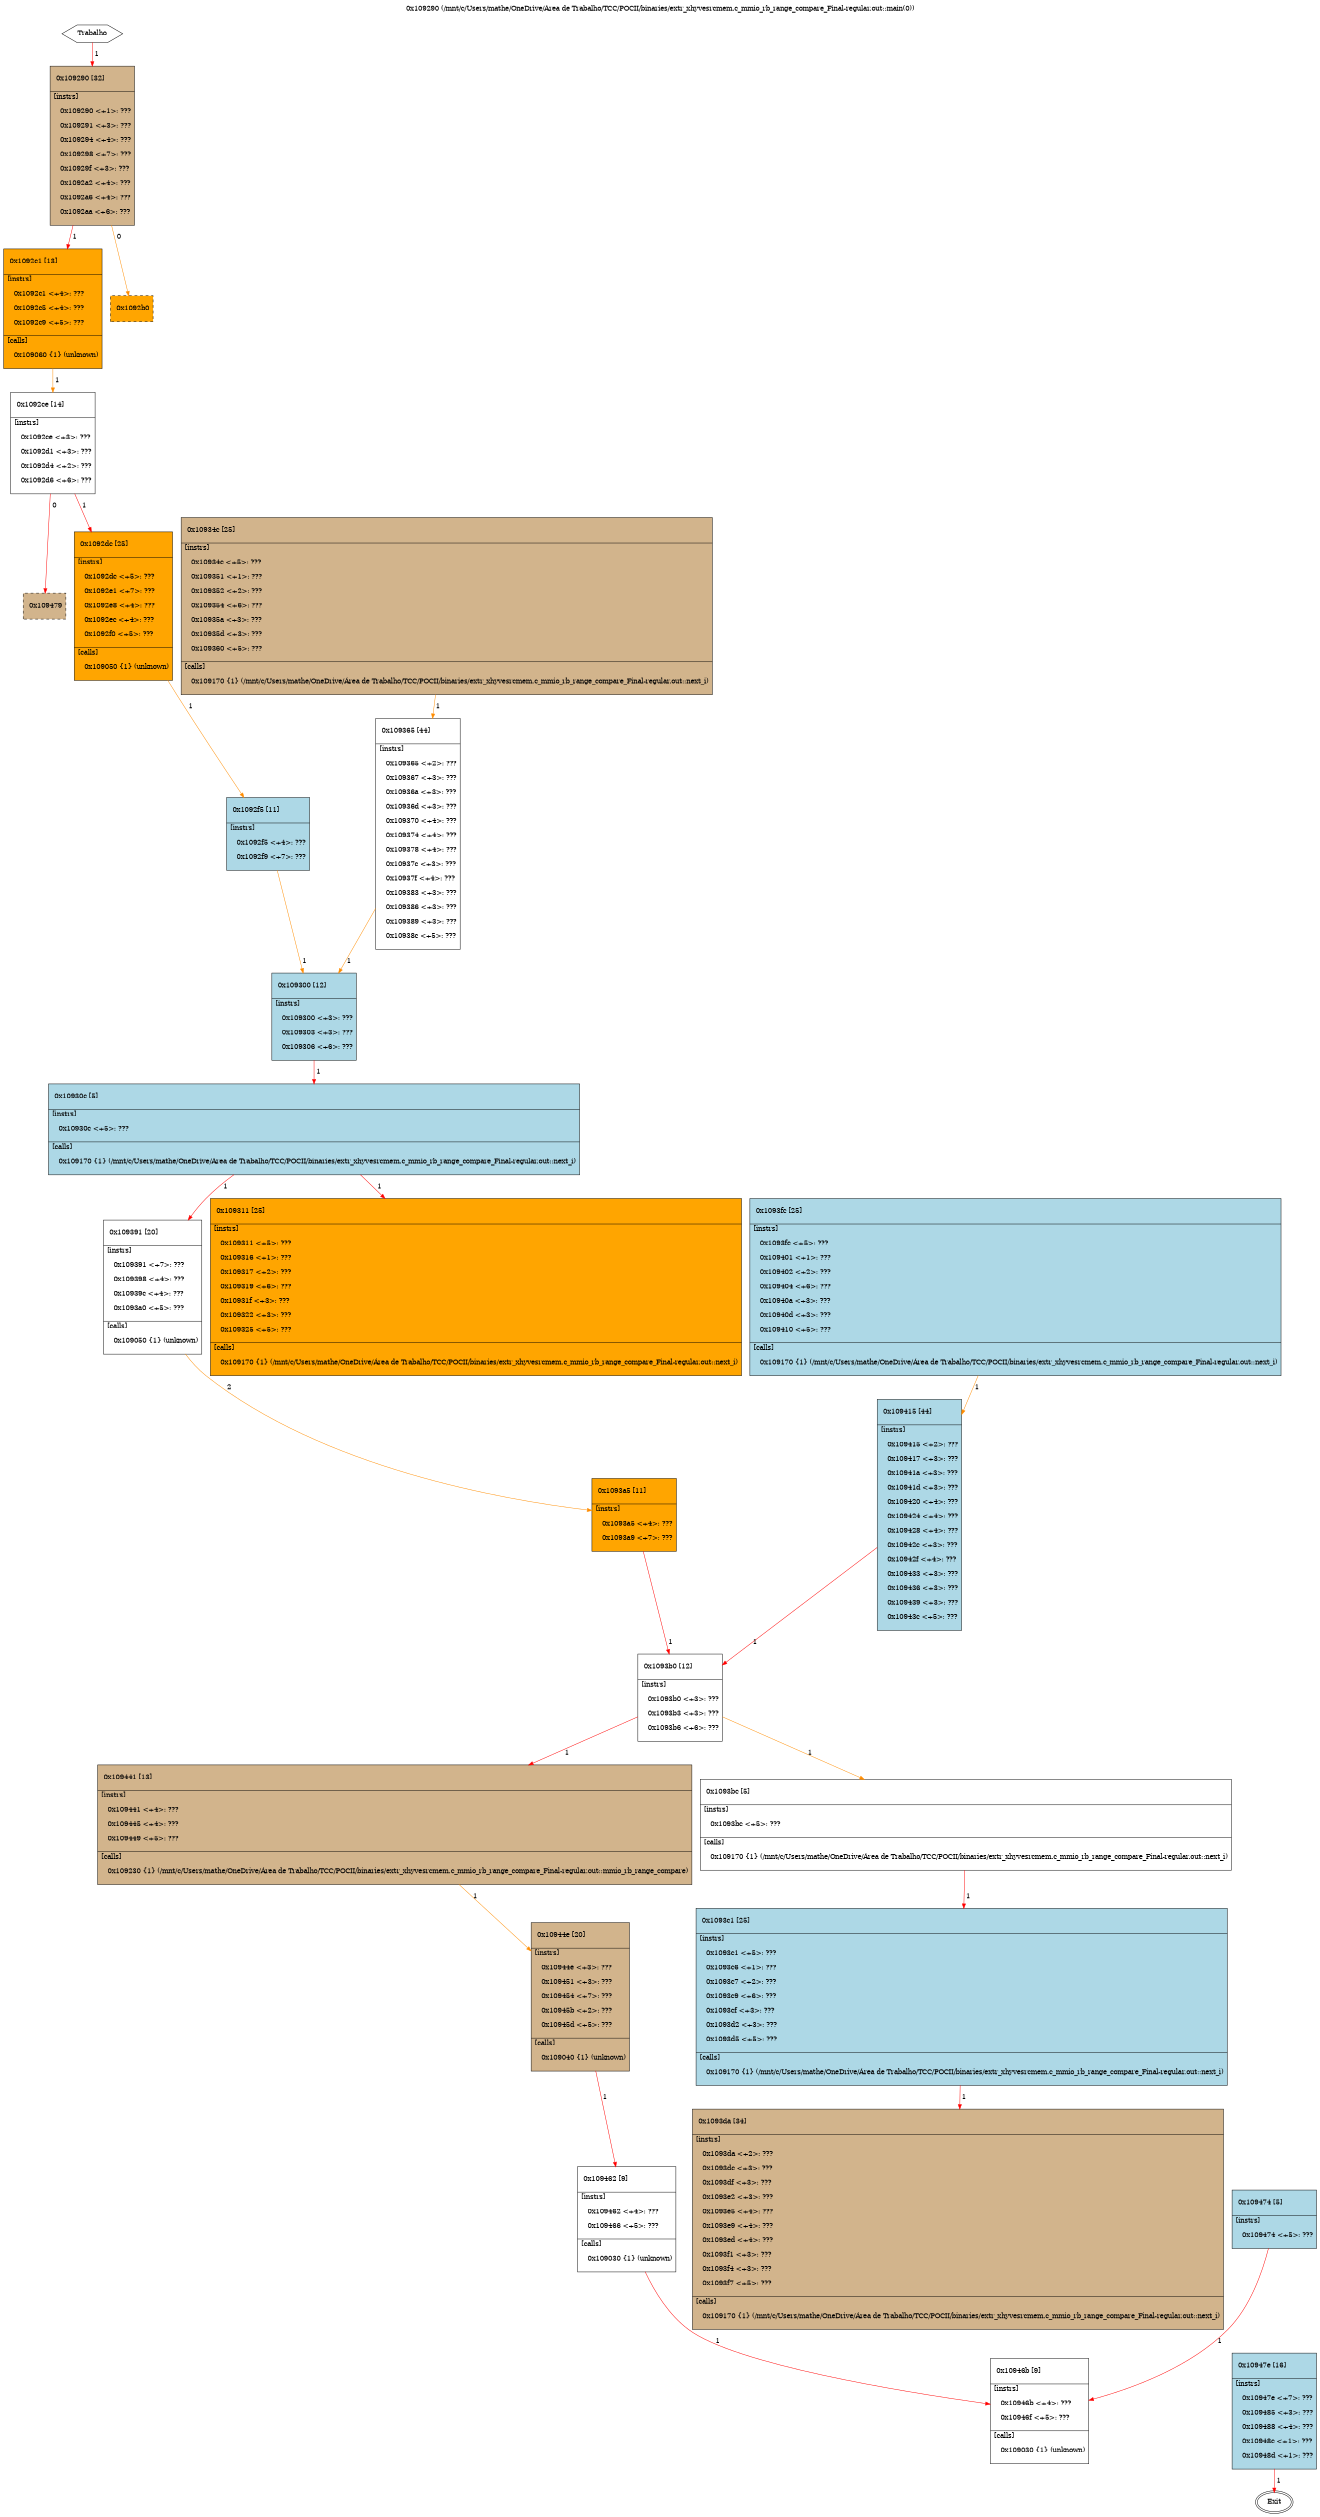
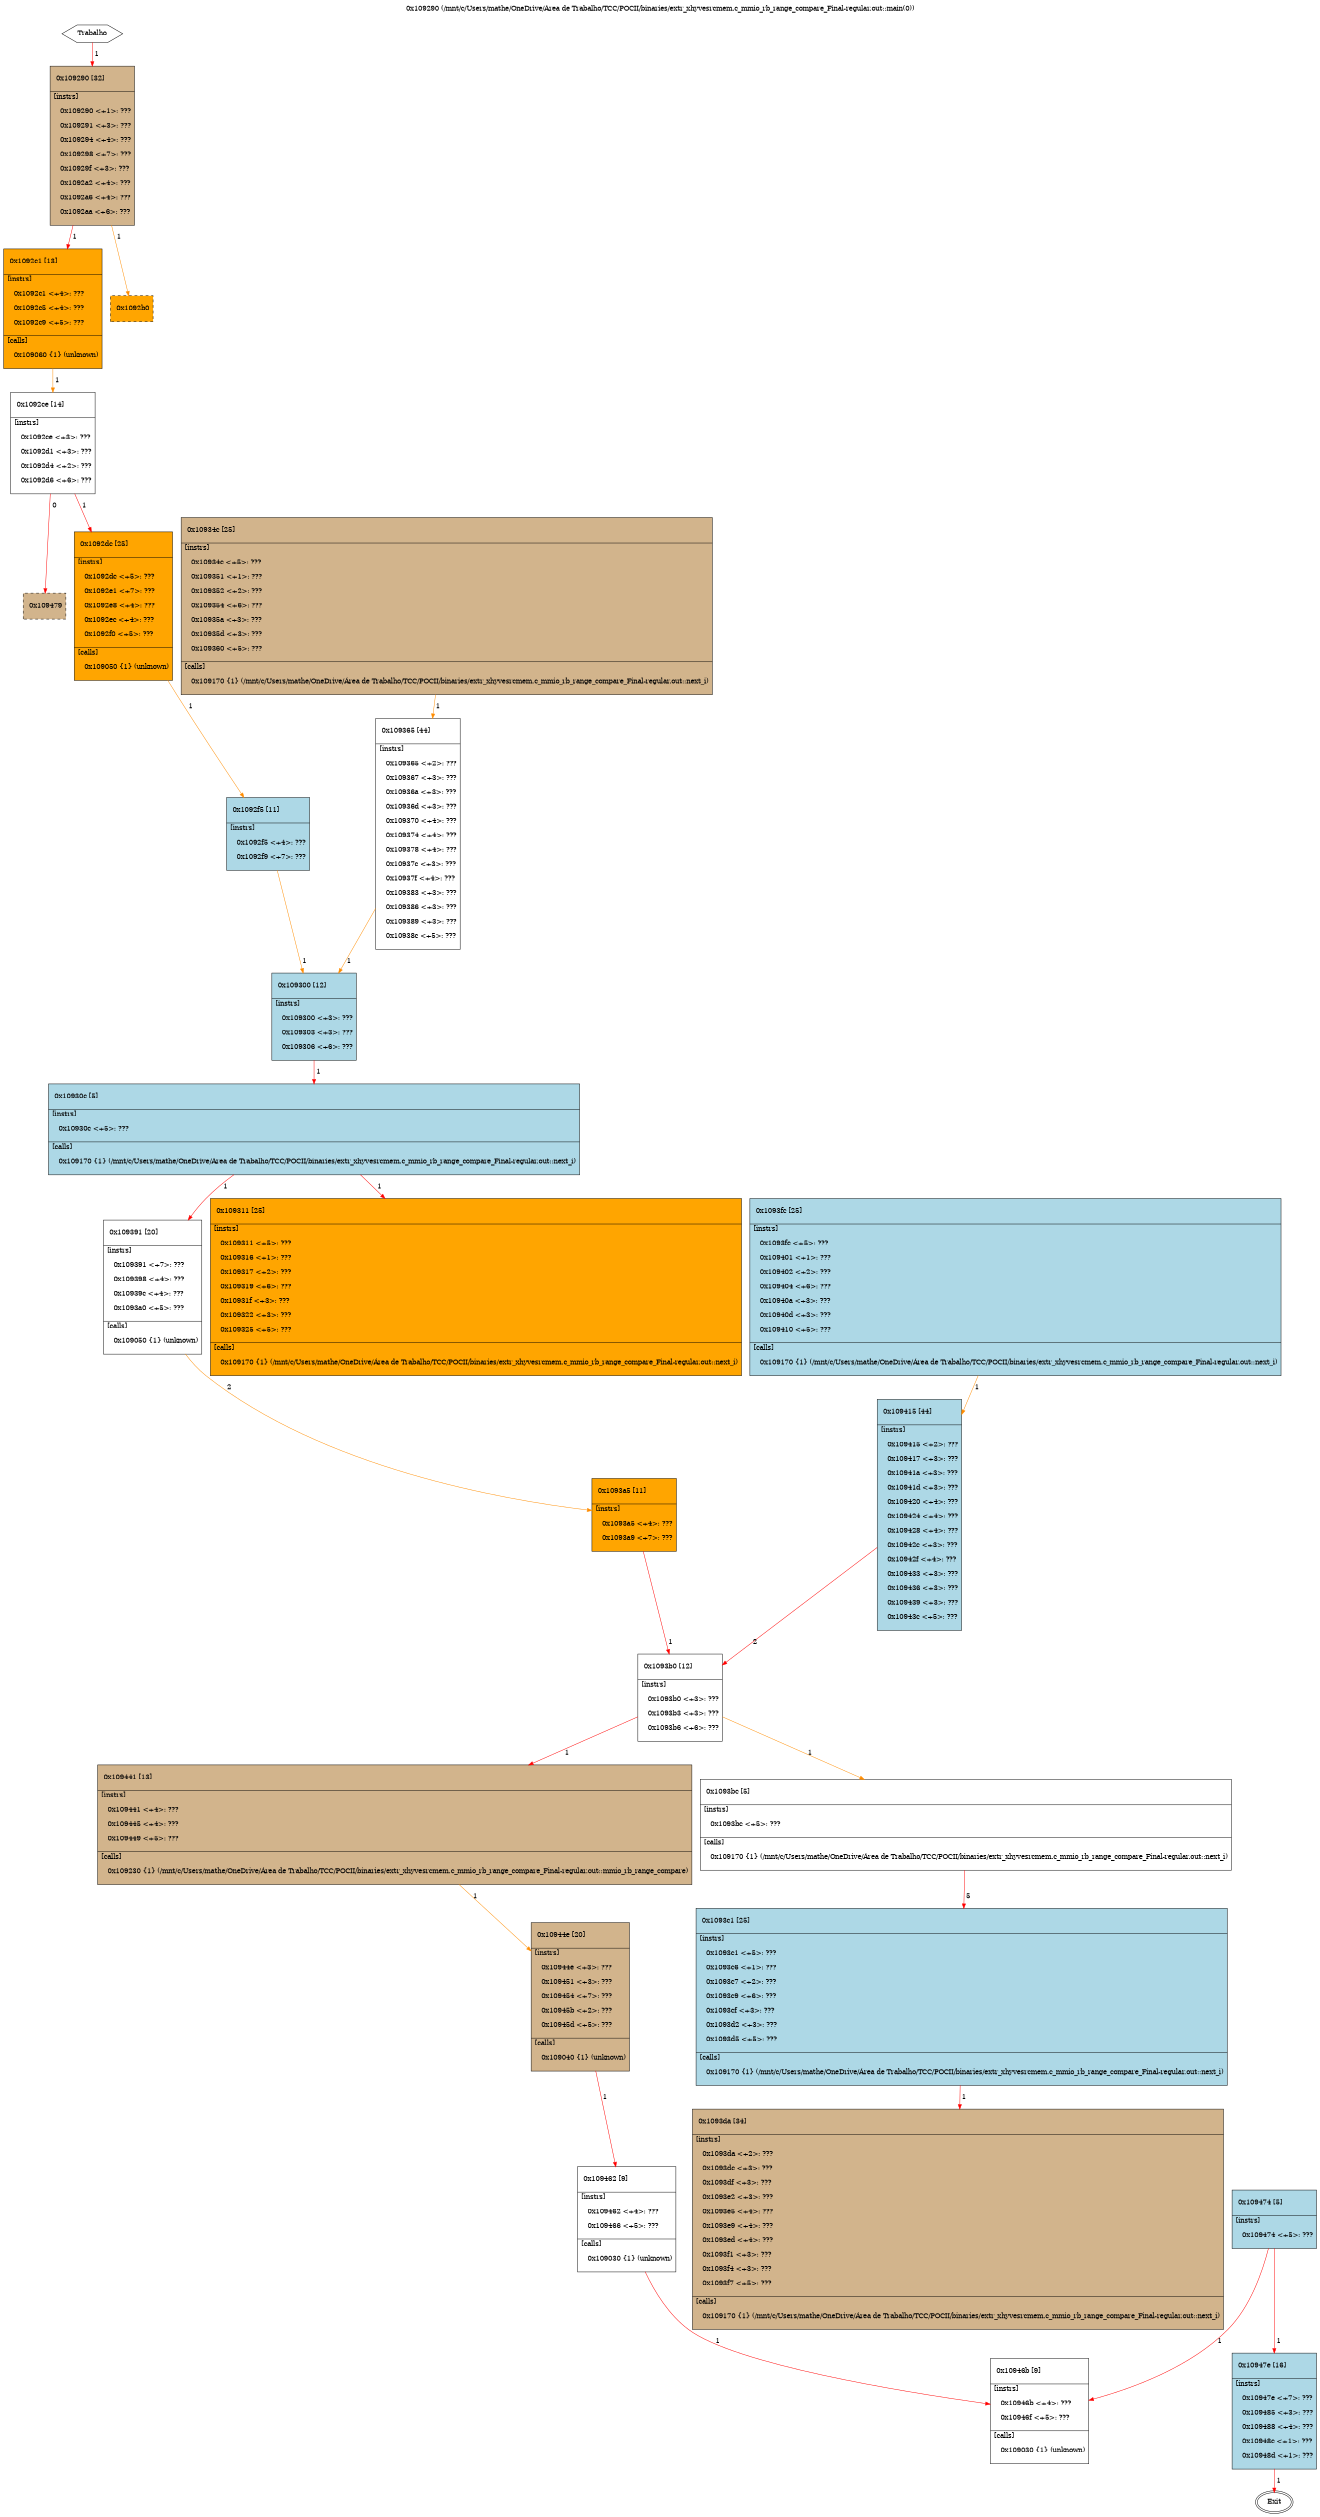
edge "0x109290 [32]" -> "0x1092b0": label " 0" -> " 1"
edge "0x109415 [44]" -> "0x1093b0 [12]": label " 1" -> " 2"
edge "0x1093bc [5]" -> "0x1093c1 [25]": label " 1" -> " 5"
edge "0x109474 [5]" -> "0x10947e [16]": added, label "1"
